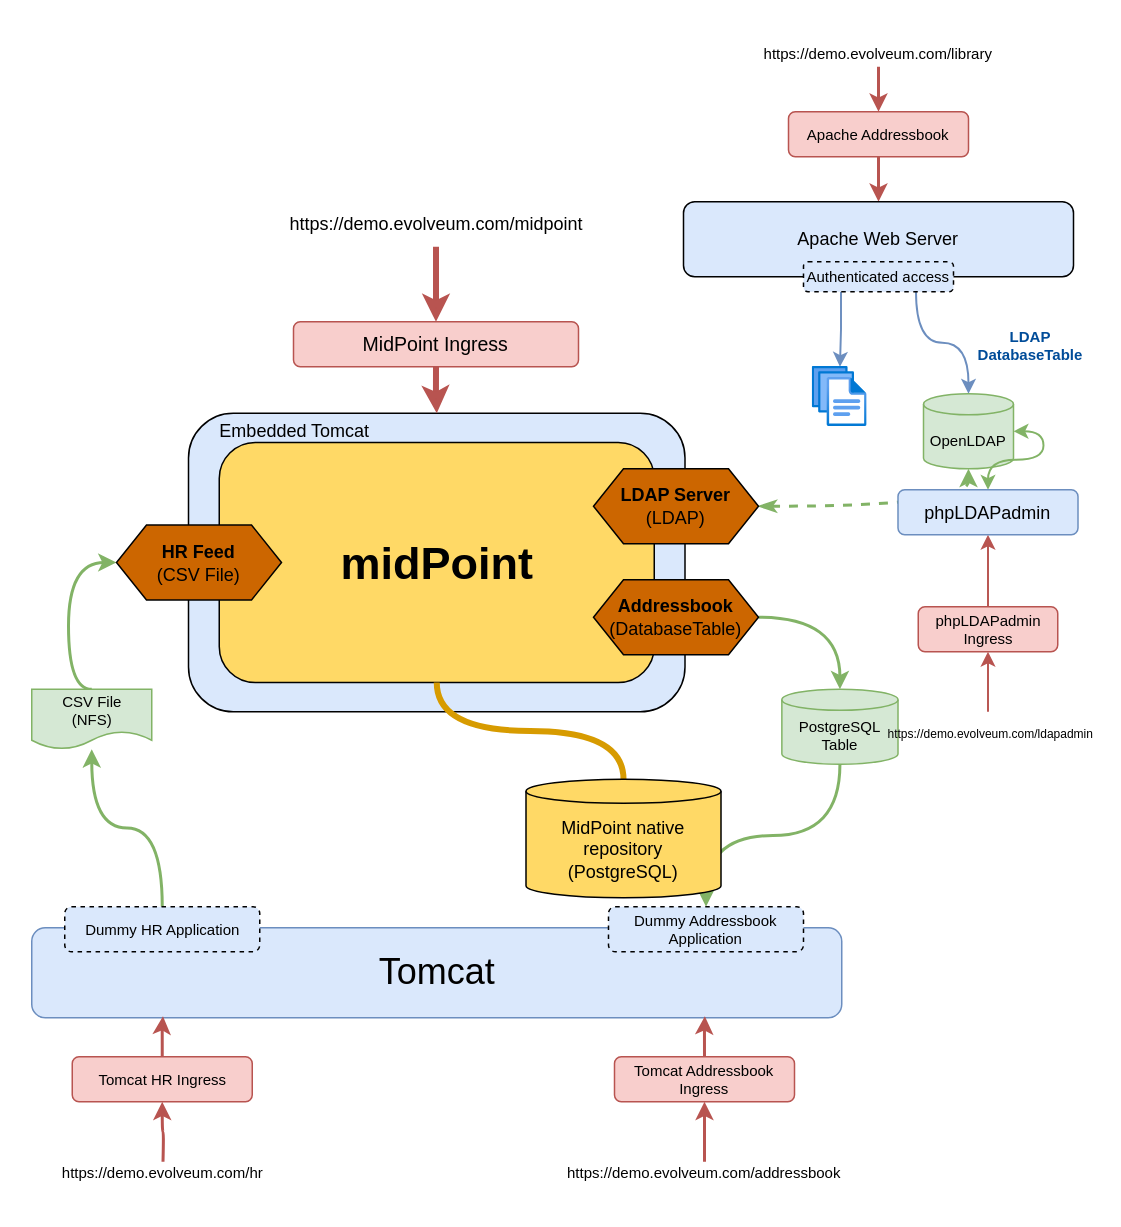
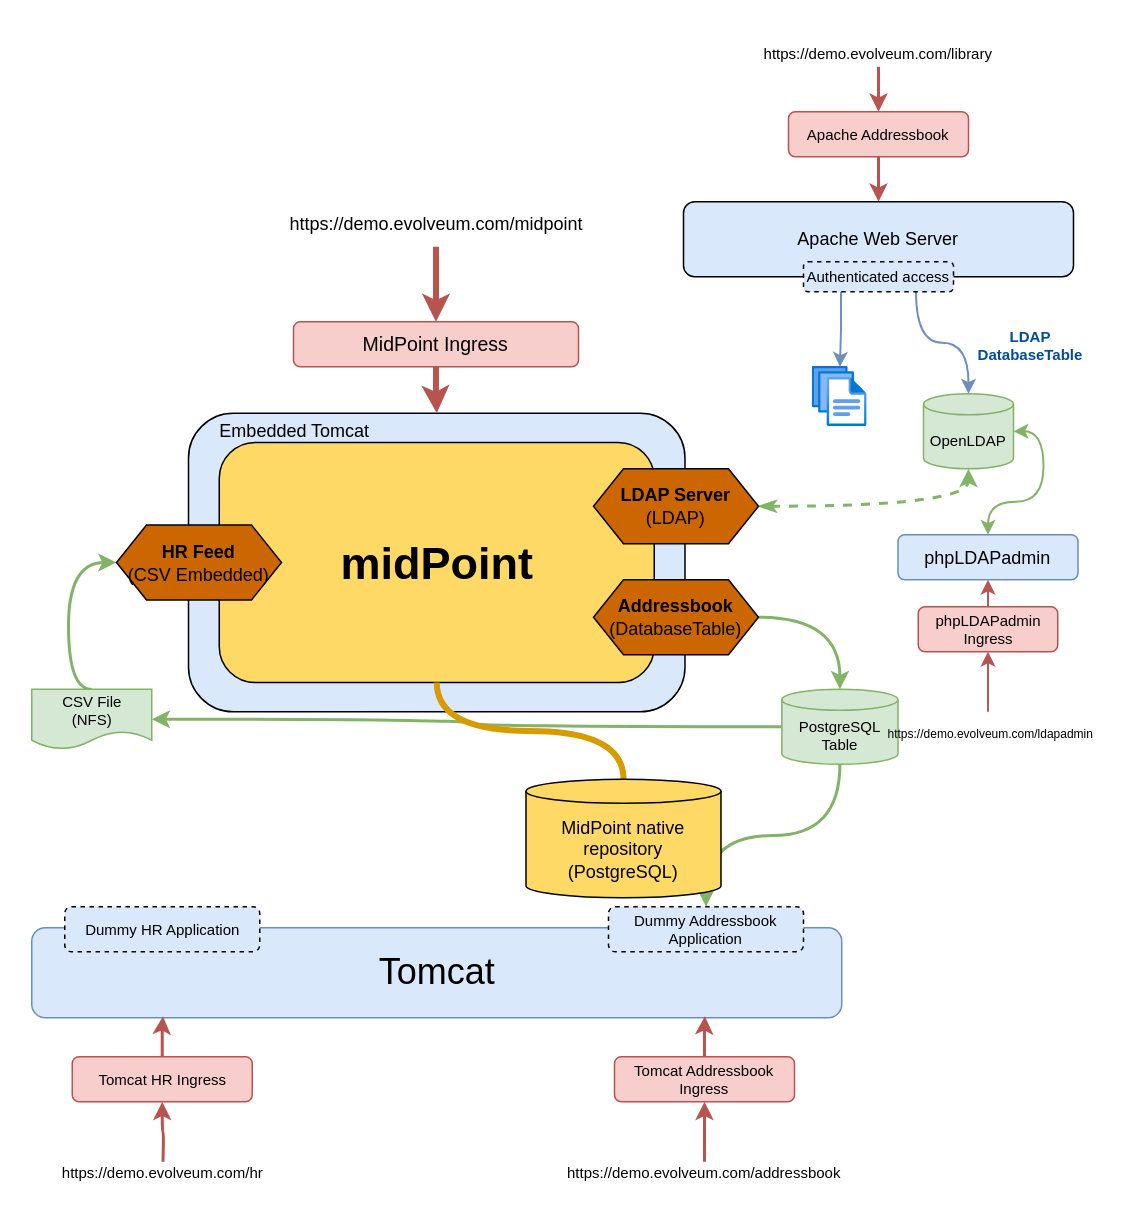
node "phpLDAPadmin": moved (988, 512) -> (988, 557)
node "HR Feed (CSV File)": label "HR Feed (CSV File)" -> "HR Feed (CSV Embedded)"
edge "Dummy HR Application" -> "CSV File (NFS)": now "PostgreSQL Table" -> "CSV File (NFS)"
